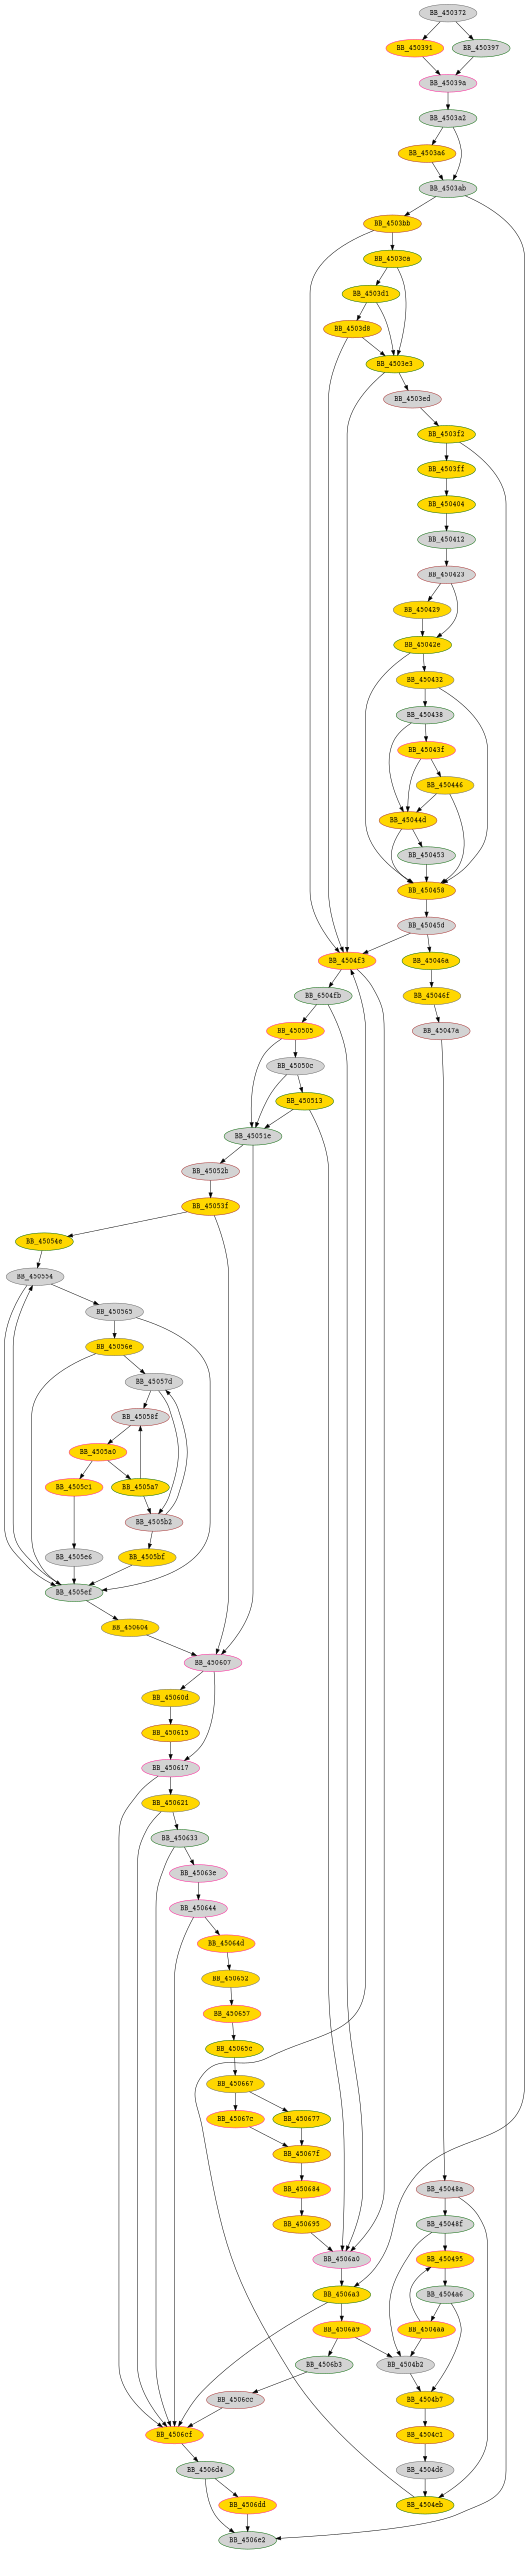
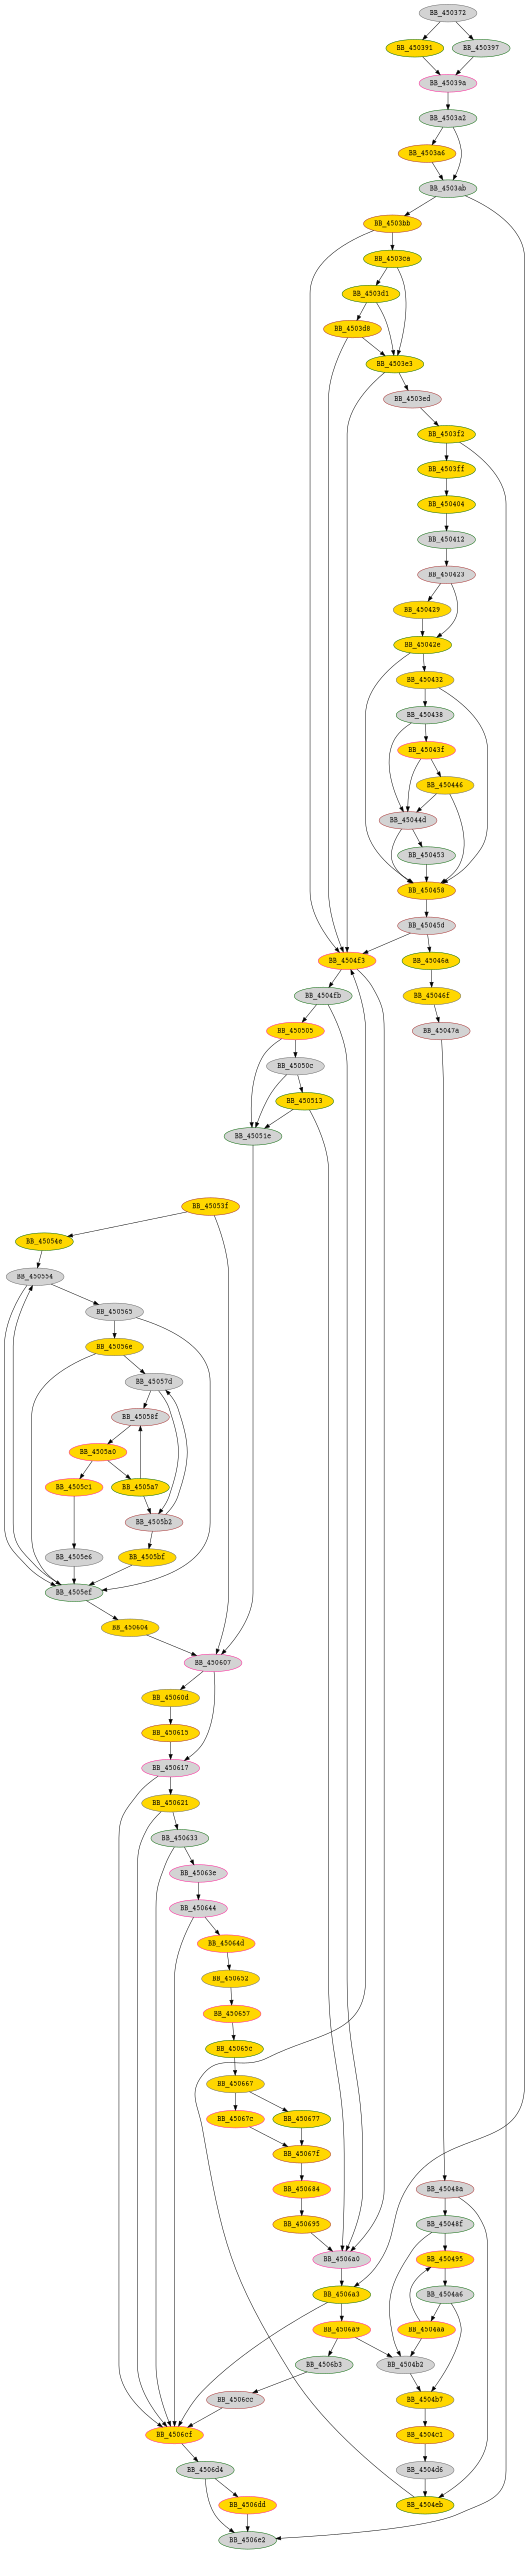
node "BB_450391": color deeppink -> darkgreen
node "BB_45044d": fillcolor gold -> lightgrey
node "BB_6504fb": label "BB_6504fb" -> "BB_4504fb"
node "BB_45052b": removed
